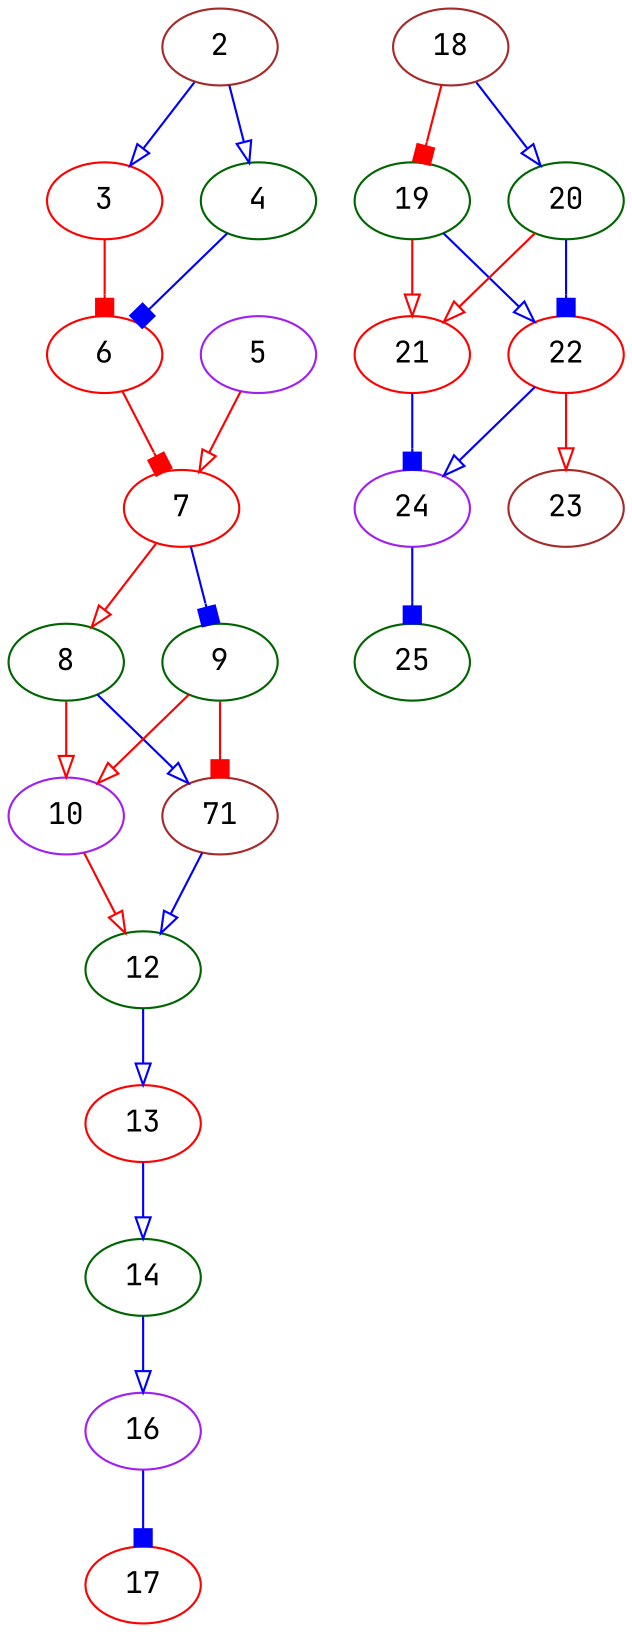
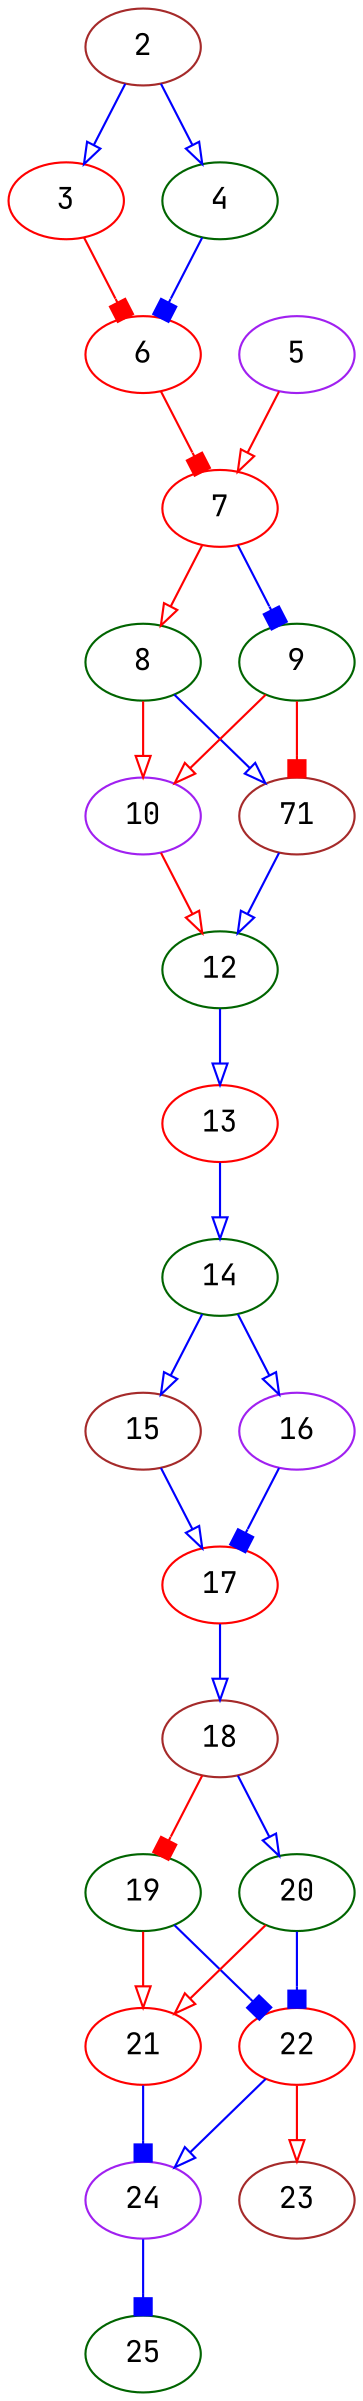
edge "19" -> "22": arrowhead onormal -> box
node "15": added
edge "17" -> "18": added
